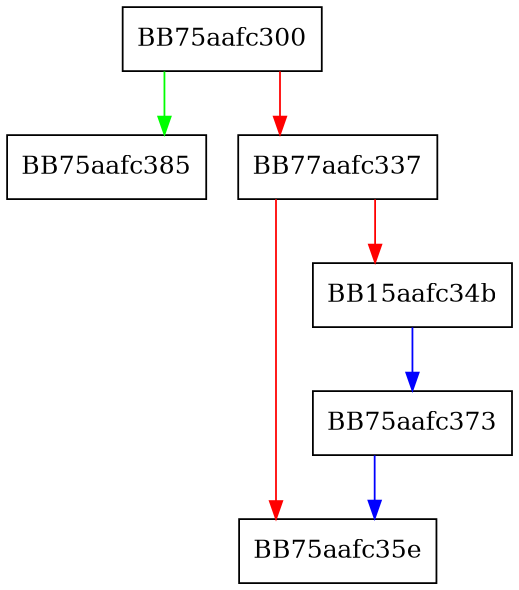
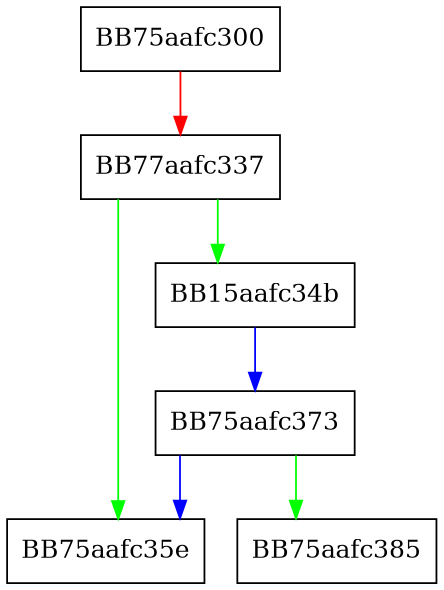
edge "BB75aafc300" -> "BB75aafc385": now "BB75aafc373" -> "BB75aafc385"
edge "BB77aafc337" -> "BB15aafc34b": color red -> green
edge "BB77aafc337" -> "BB75aafc35e": color red -> green
